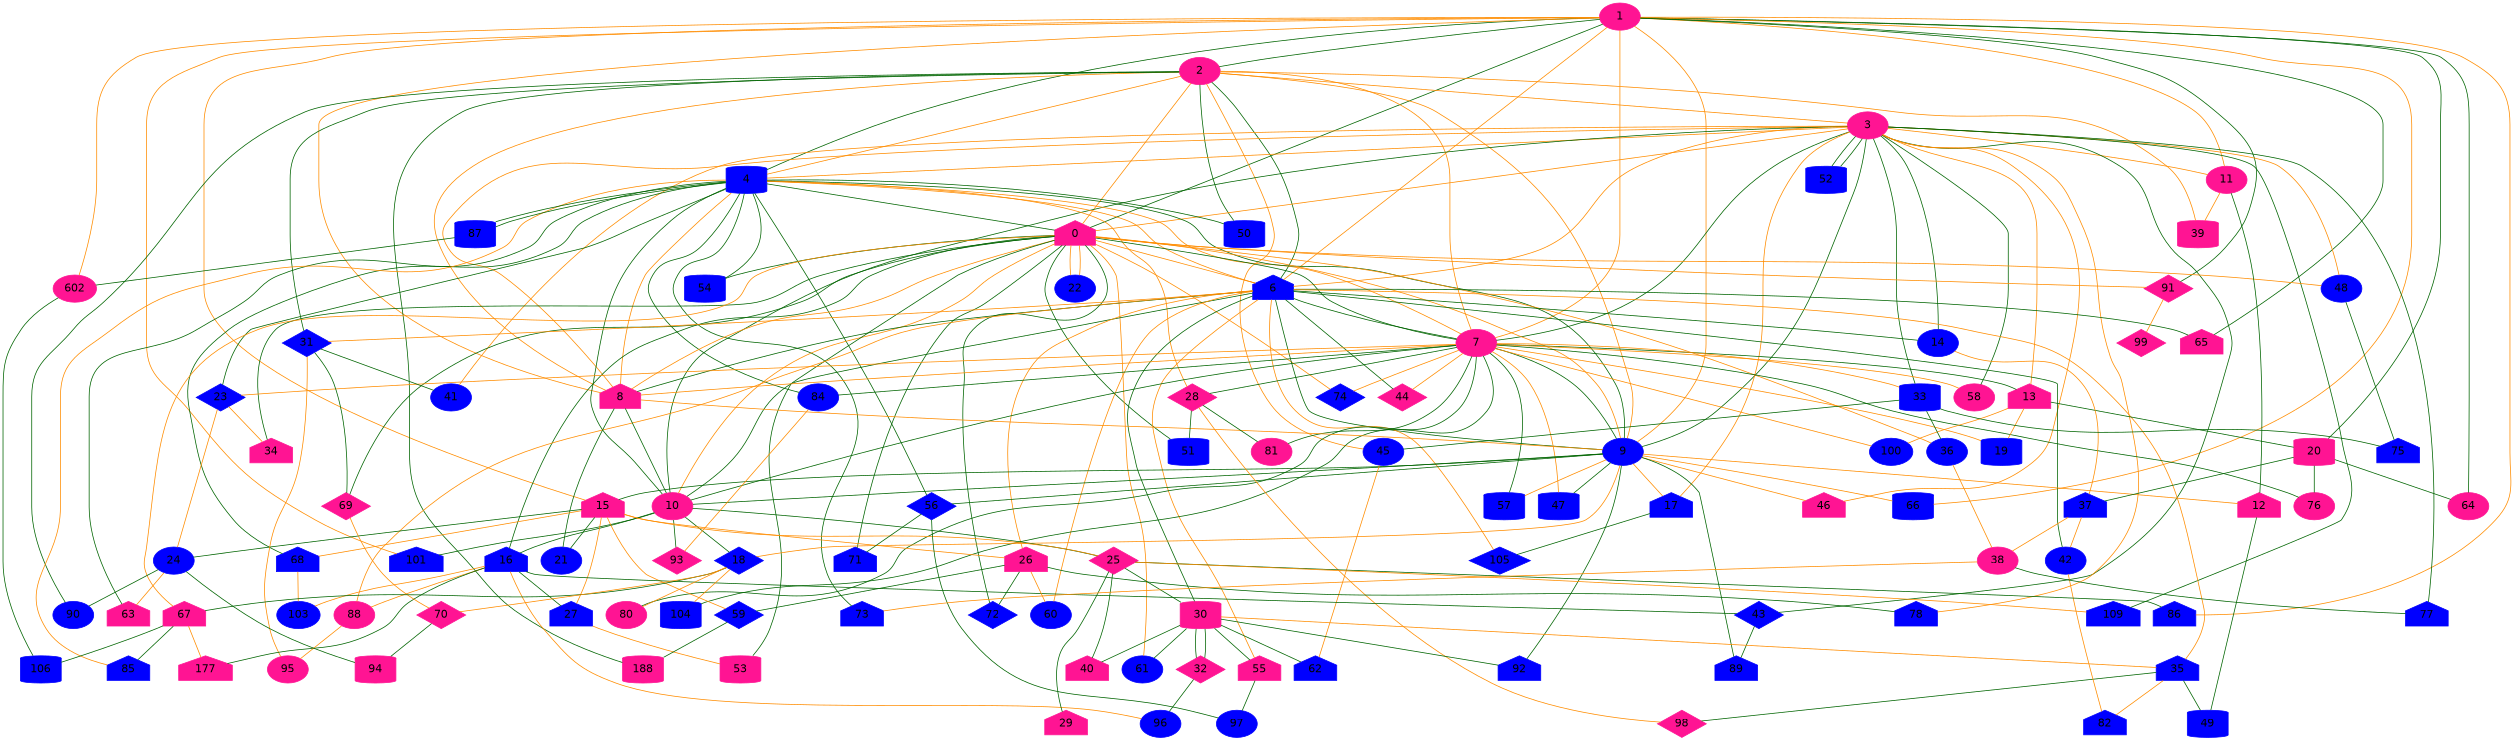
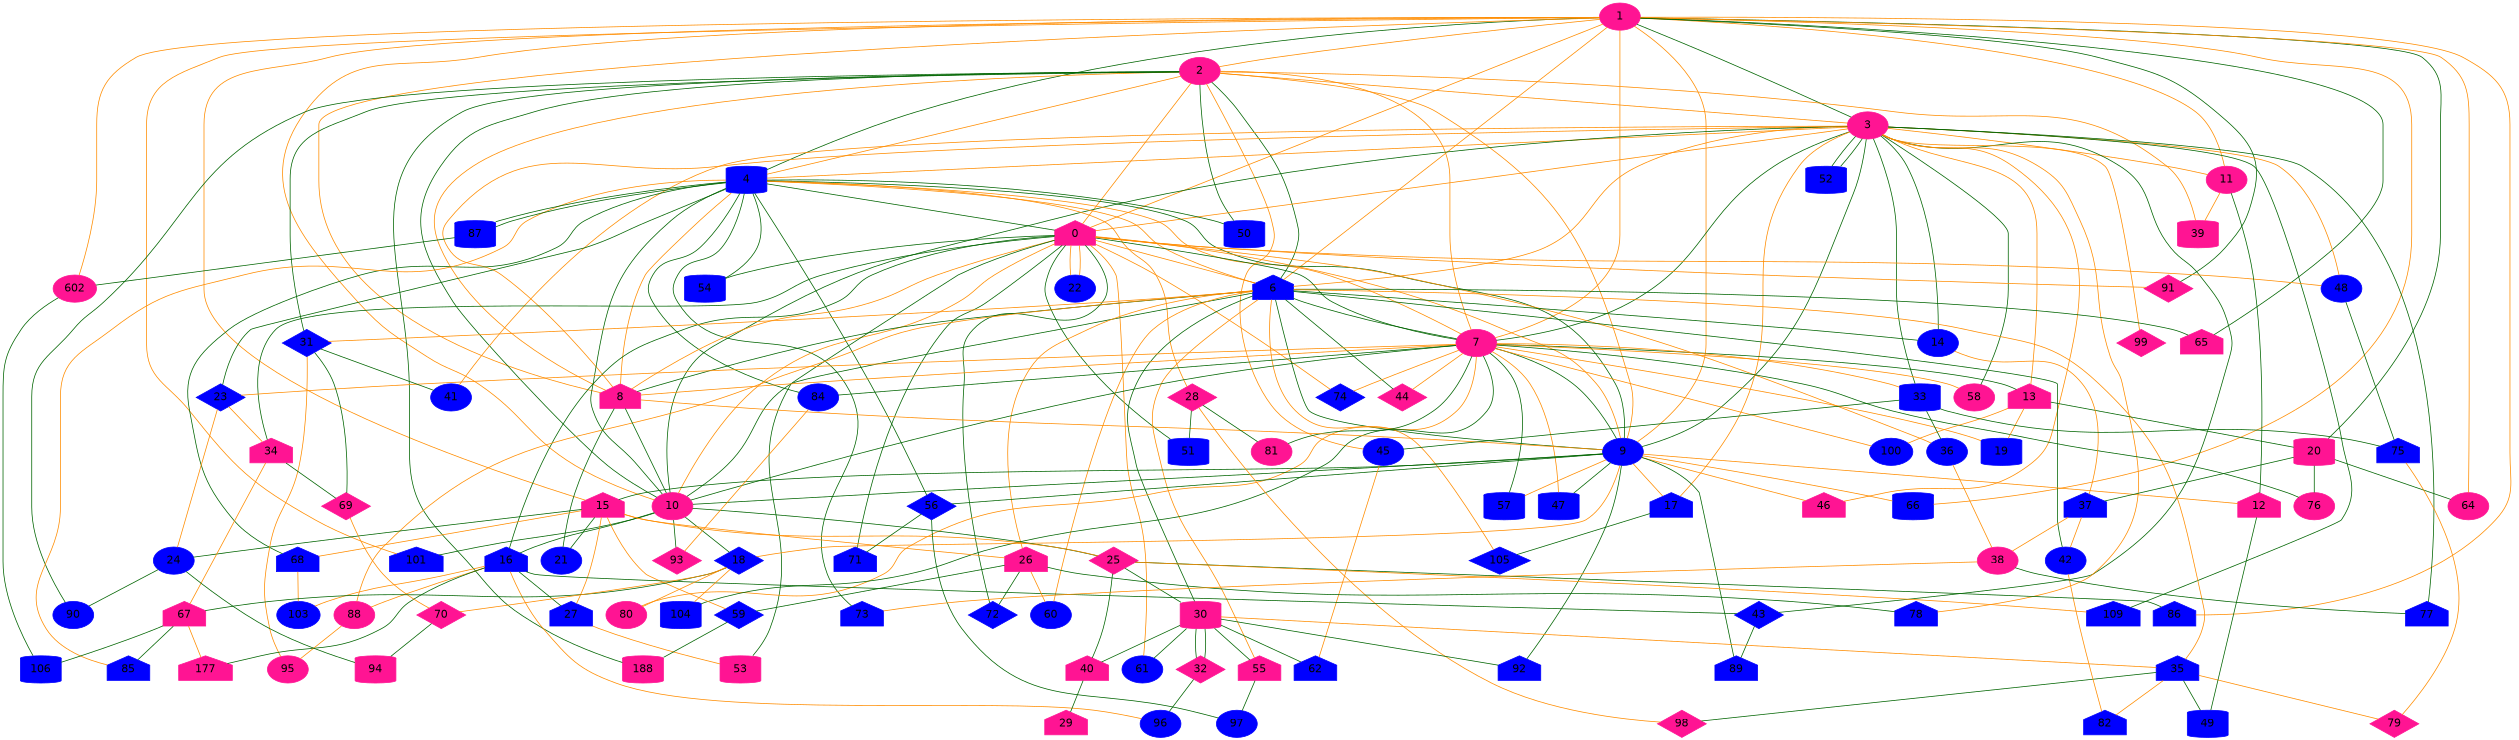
edge "1" -- "10": added
edge "1" -- "2": color darkgreen -> darkorange
edge "1" -- "64": color darkgreen -> darkorange
edge "1" -- "3": added
edge "2" -- "10": added
edge "1" -- "0": color darkgreen -> darkorange
edge "91" -- "99": now "3" -- "99"
edge "0" -- "67": now "34" -- "67"
edge "0" -- "69": now "34" -- "69"
edge "7" -- "28": removed
edge "7" -- "80": color darkgreen -> darkorange
node "63": removed
edge "25" -- "29": now "40" -- "29"
node "79": added
